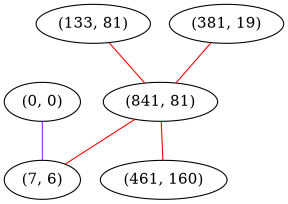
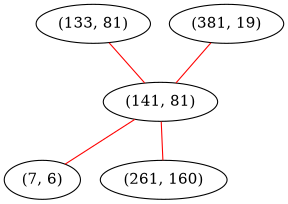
node "(0, 0)": removed
node "(841, 81)": label "(841, 81)" -> "(141, 81)"
node "(461, 160)": label "(461, 160)" -> "(261, 160)"
